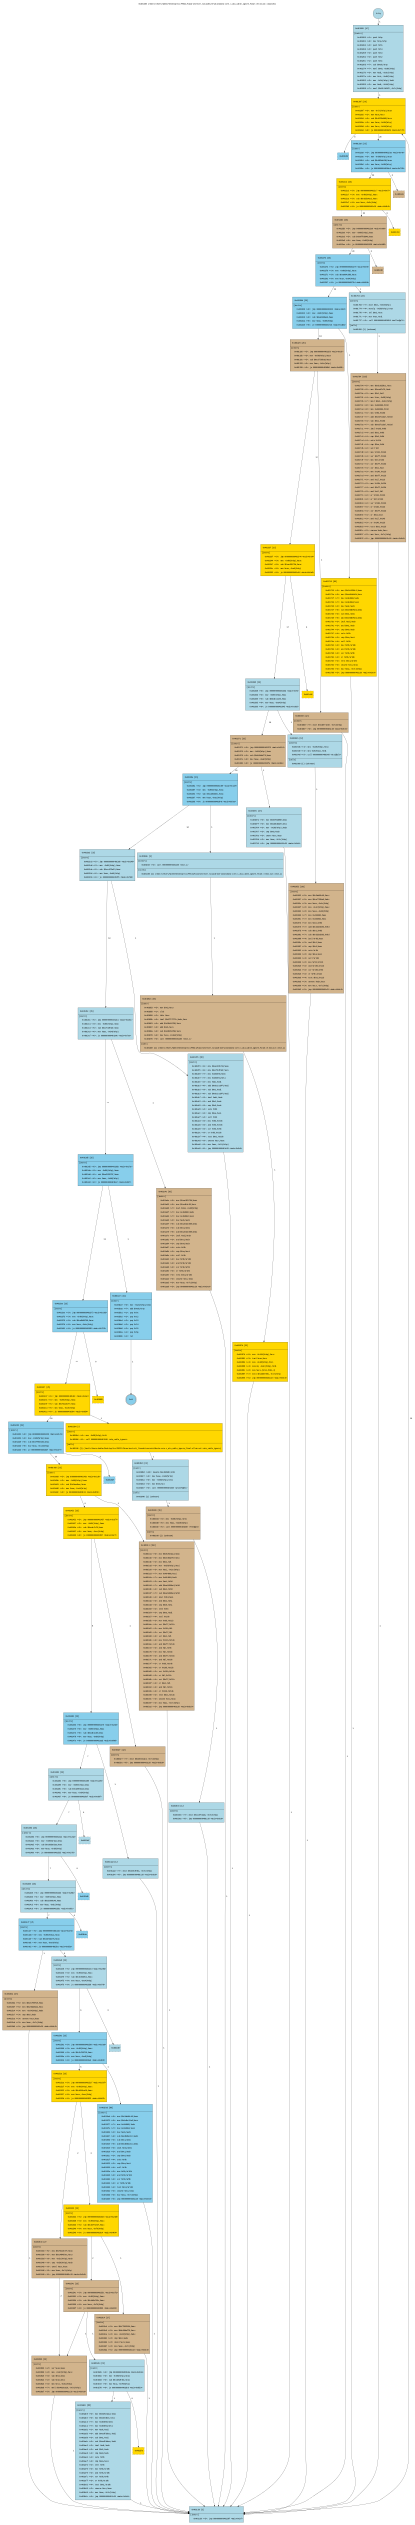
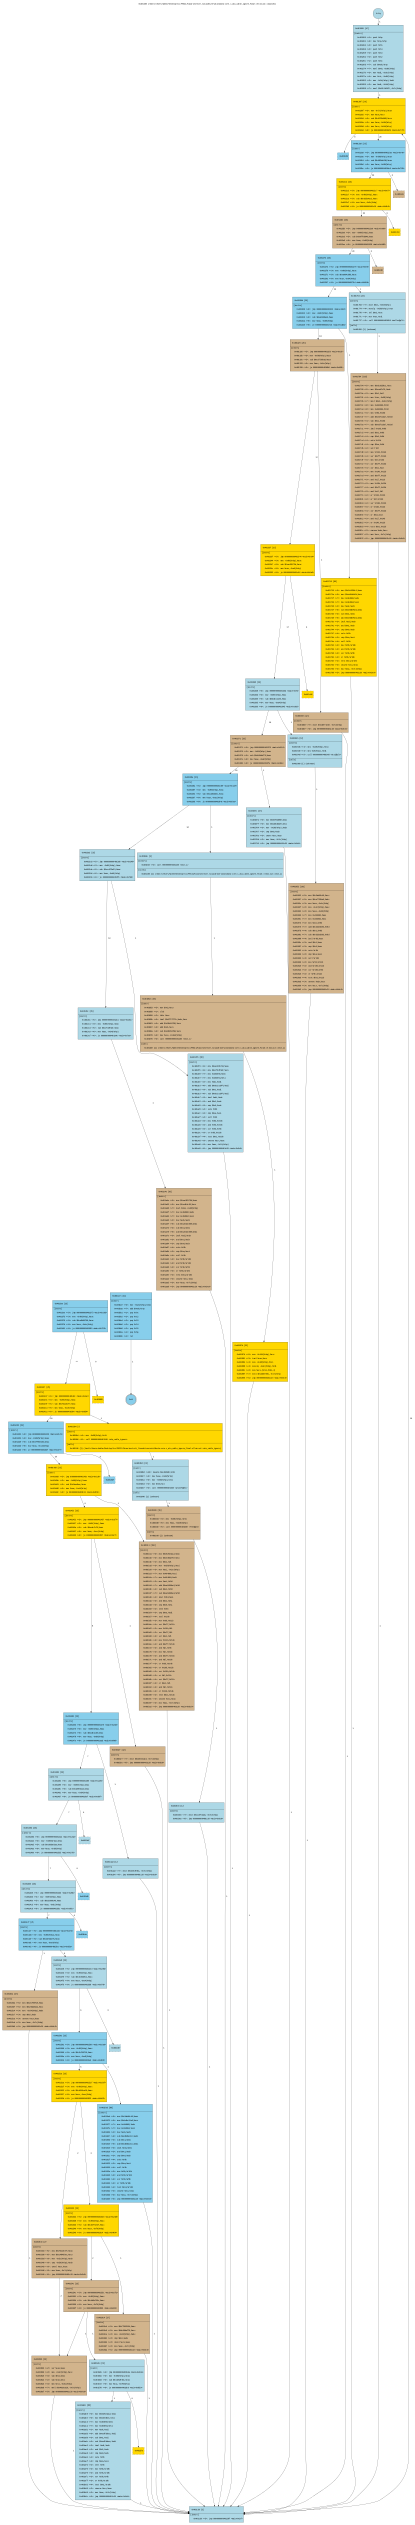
node "0x4013d5 [25]": removed
